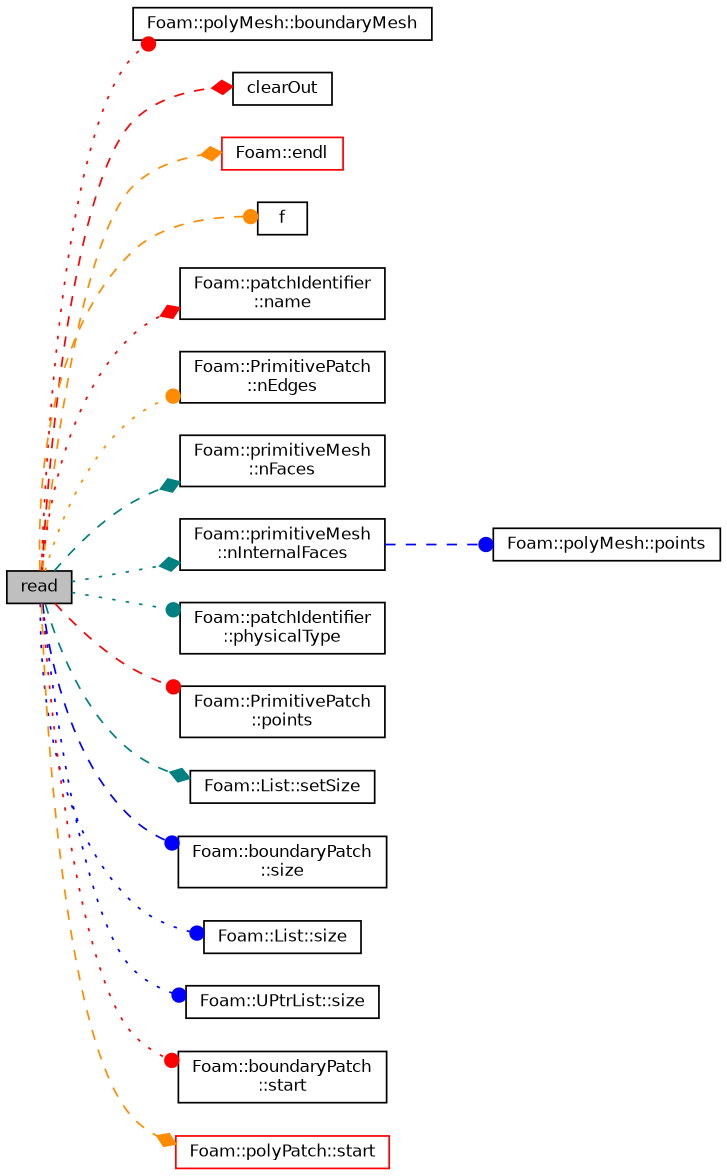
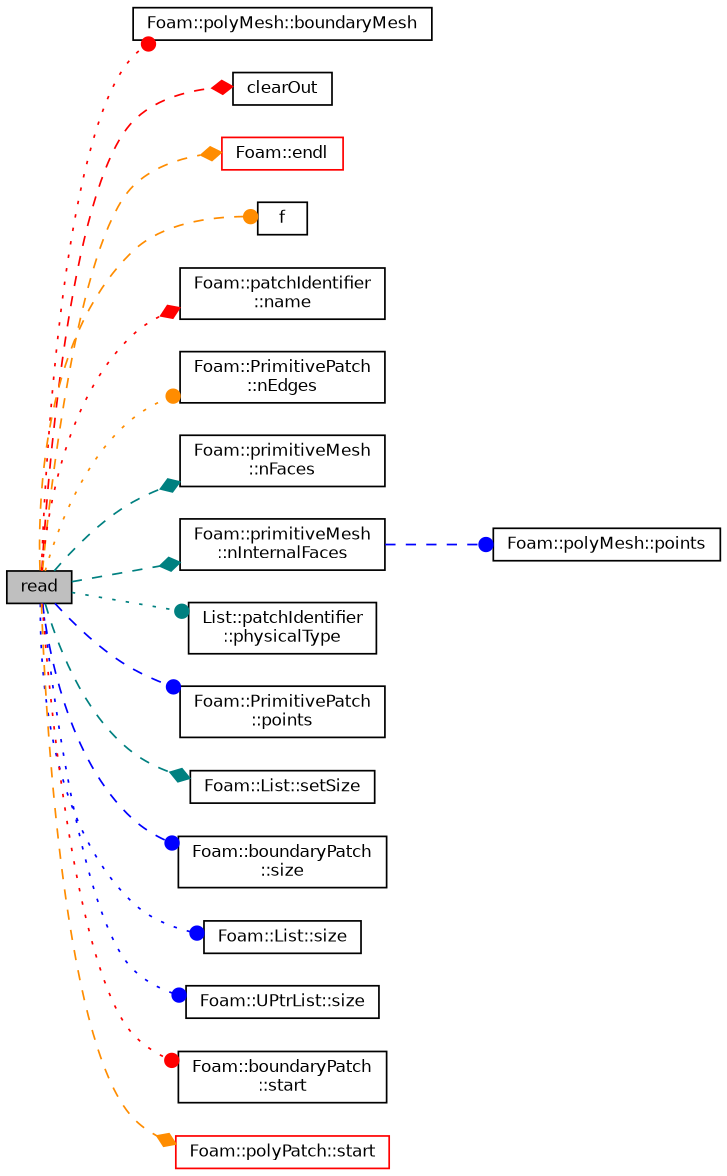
edge "read" -> "Foam::primitiveMesh ::nInternalFaces": style dotted -> dashed
node "Foam::patchIdentifier ::physicalType": label "Foam::patchIdentifier ::physicalType" -> "List::patchIdentifier ::physicalType"
edge "read" -> "Foam::PrimitivePatch ::points": color red -> blue
